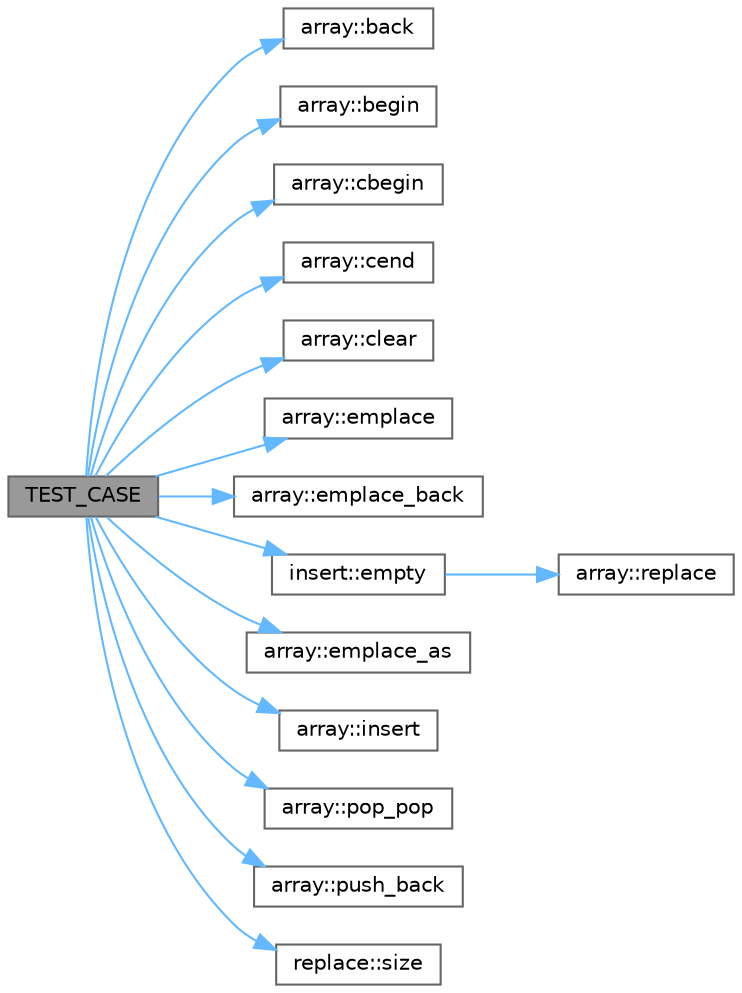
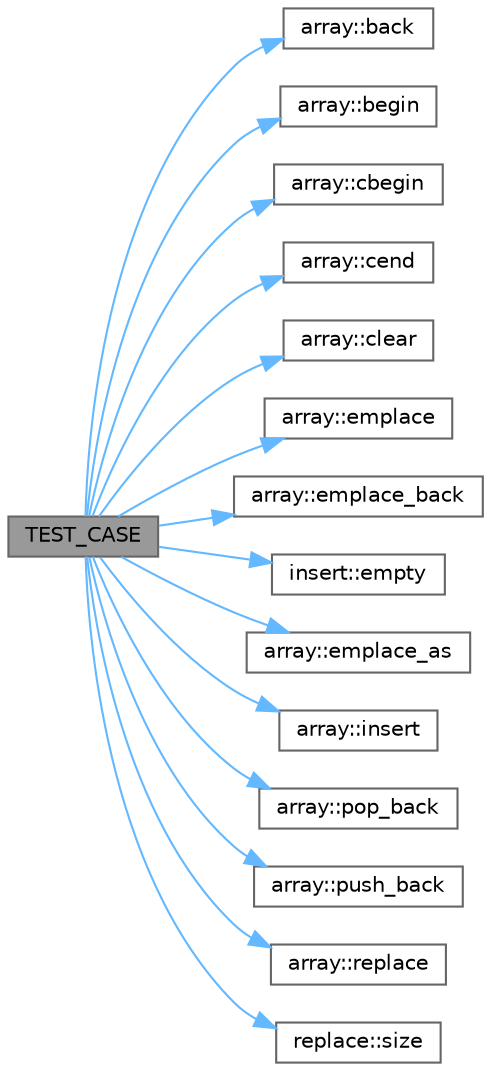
edge "insert::empty" -> "array::replace": now "TEST_CASE" -> "array::replace"
node "array::pop_pop": label "array::pop_pop" -> "array::pop_back"
